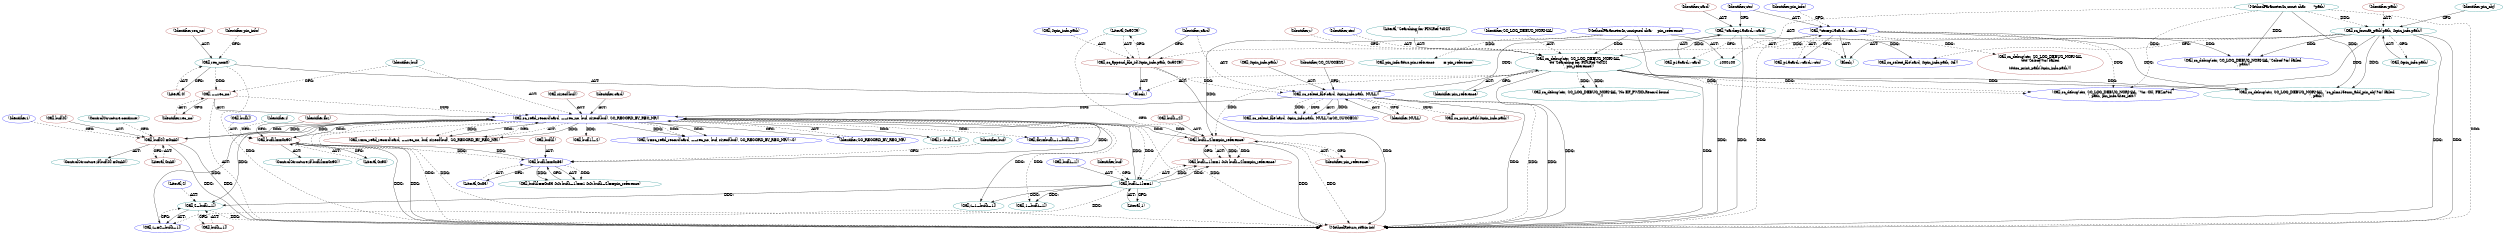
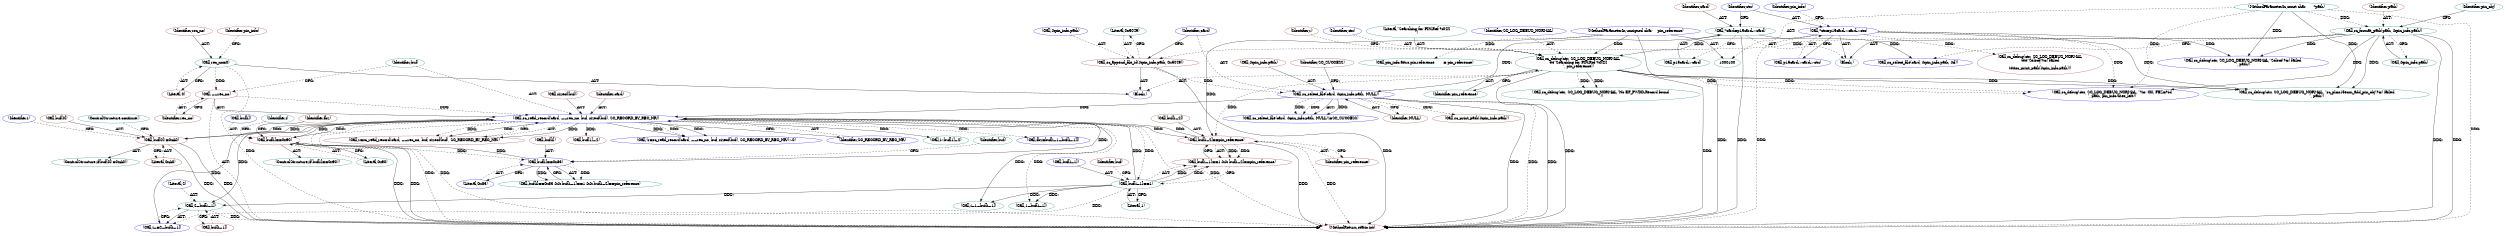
edge "(Literal,0x5049)" -> "(Call,buf[i+1]==1)": now "(Call,buf[i+1]==1 && buf[i+2]==pin_reference)" -> "(Call,buf[i+1]==1)"
